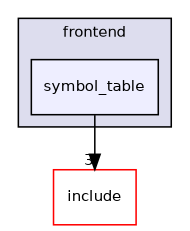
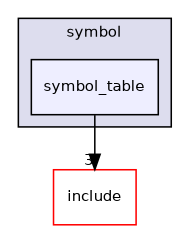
cluster "frontend": label "frontend" -> "symbol"
